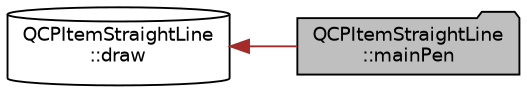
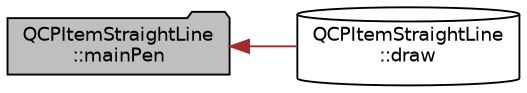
edge "QCPItemStraightLine ::mainPen" -> "QCPItemStraightLine ::draw": reversed
